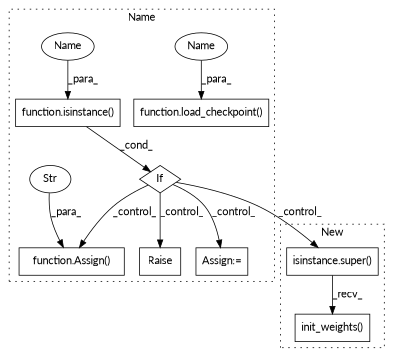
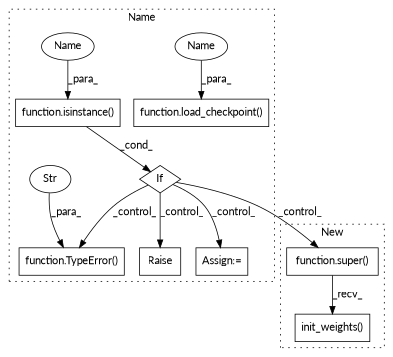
node "function.Assign()": label "function.Assign()" -> "function.TypeError()"
node "isinstance.super()": label "isinstance.super()" -> "function.super()"
